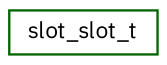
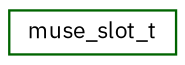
node "slot_slot_t": label "slot_slot_t" -> "muse_slot_t"
